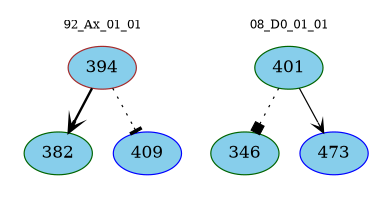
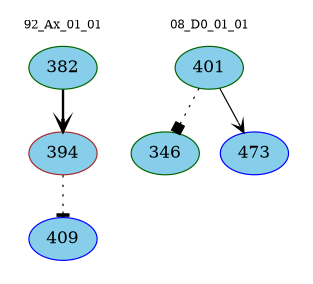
edge "394" -> "382": reversed
